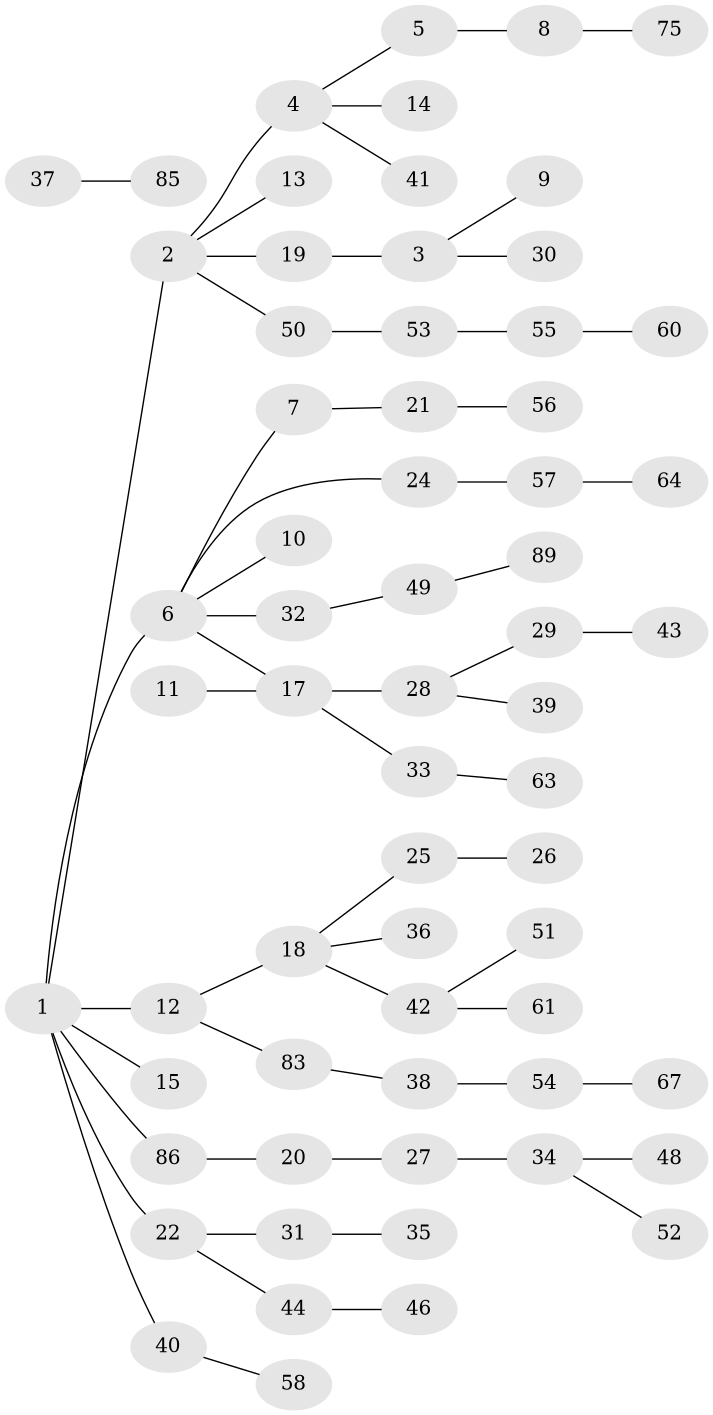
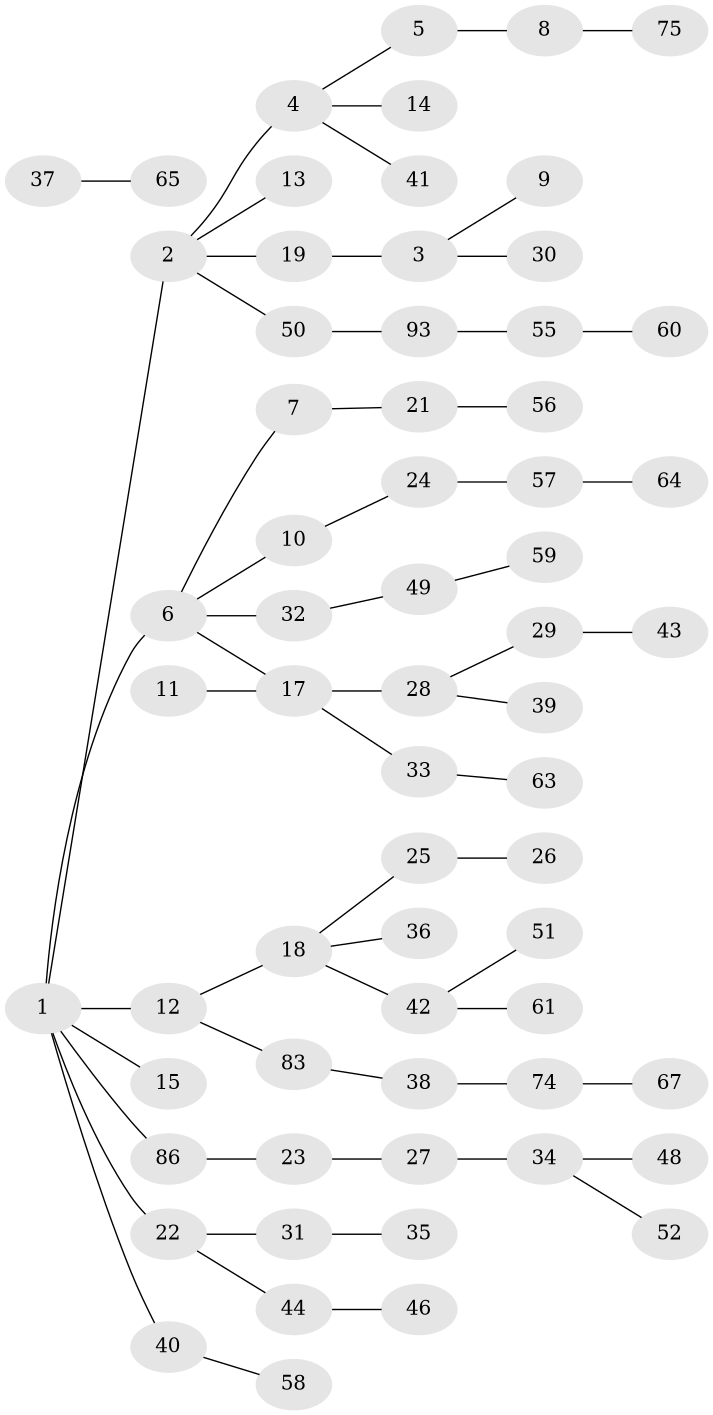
node "85": label "85" -> "65"
node "53": label "53" -> "93"
edge "24" -- "6": now "24" -- "10"
node "89": label "89" -> "59"
node "54": label "54" -> "74"
node "20": label "20" -> "23"
